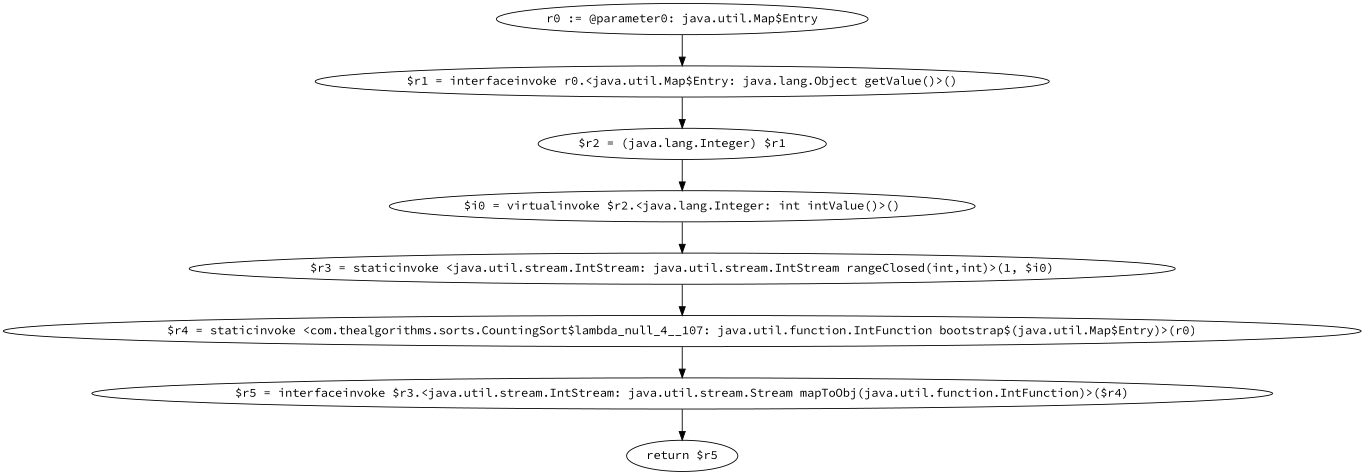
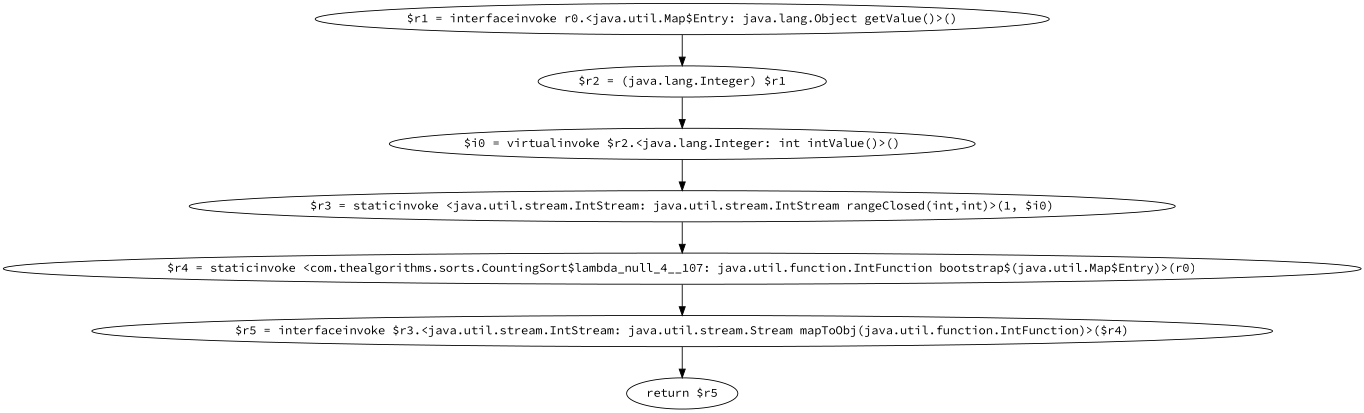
node "r0 := @parameter0: java.util.Map$Entry": removed
